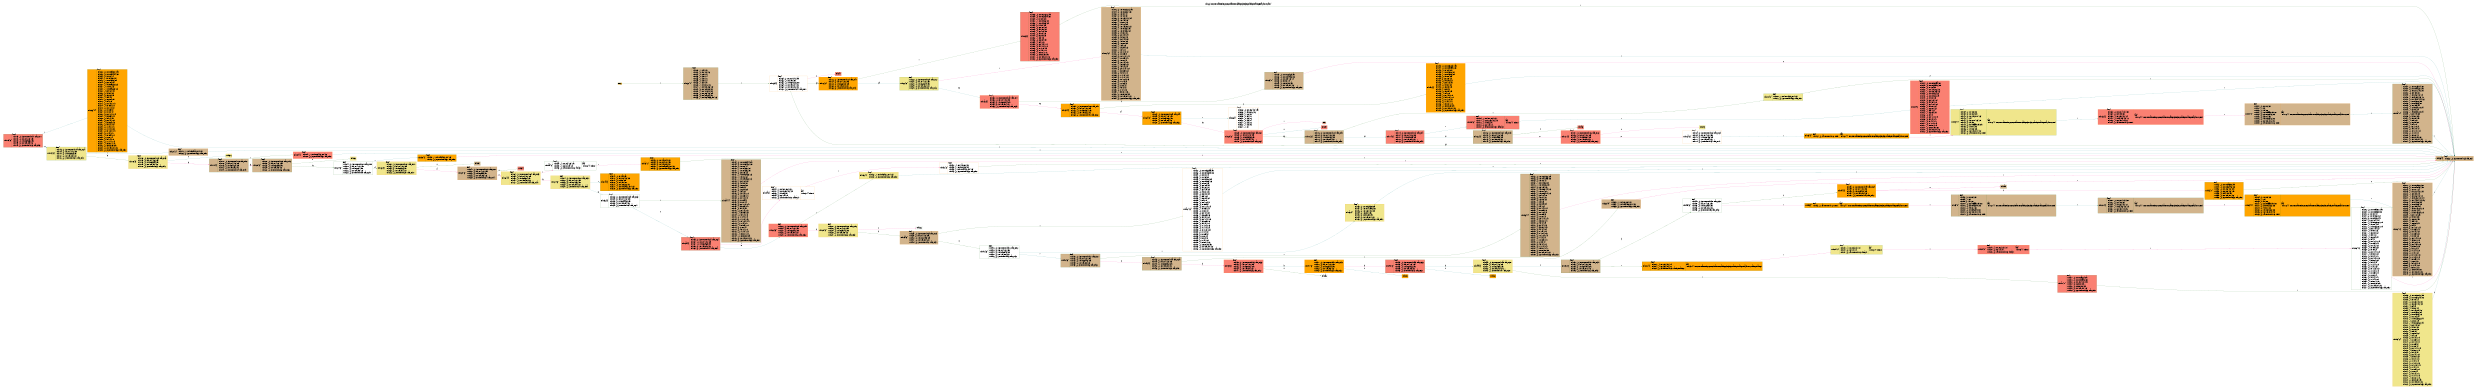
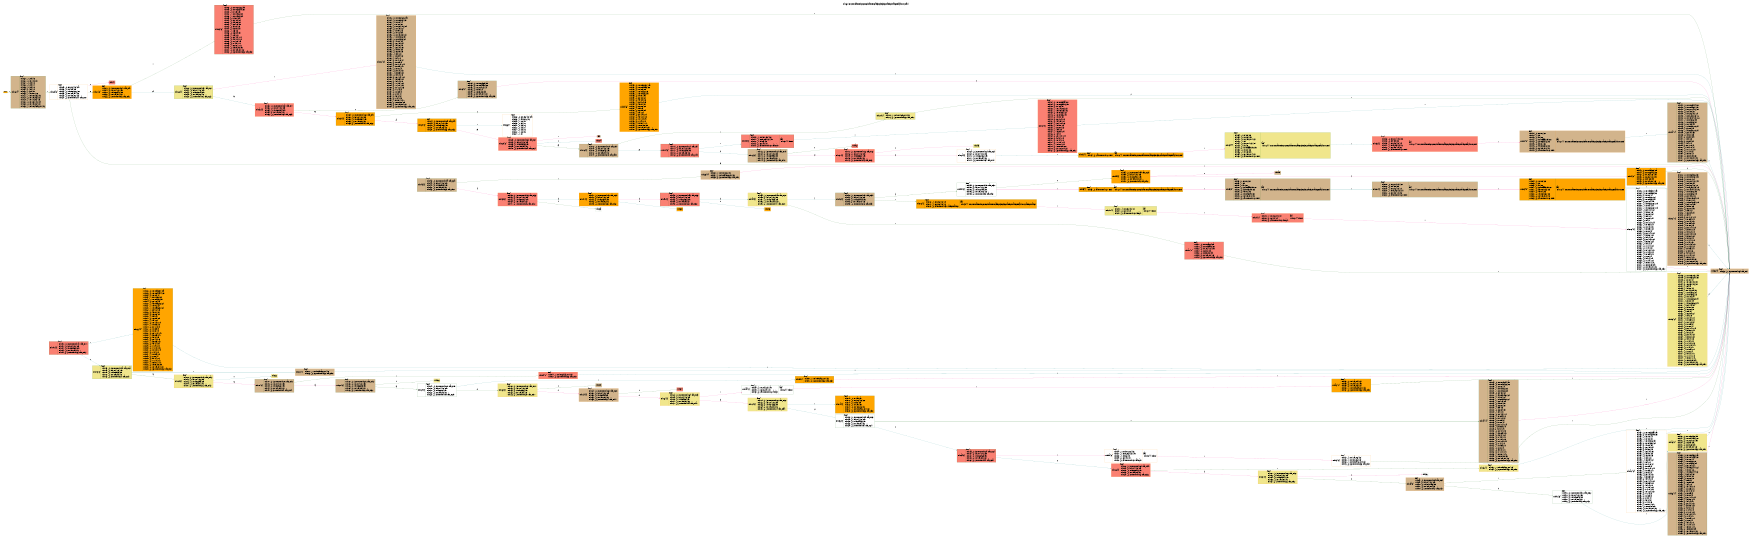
node "Entry": label "Entry" -> "Users"
node "0x40192c [25]": removed
